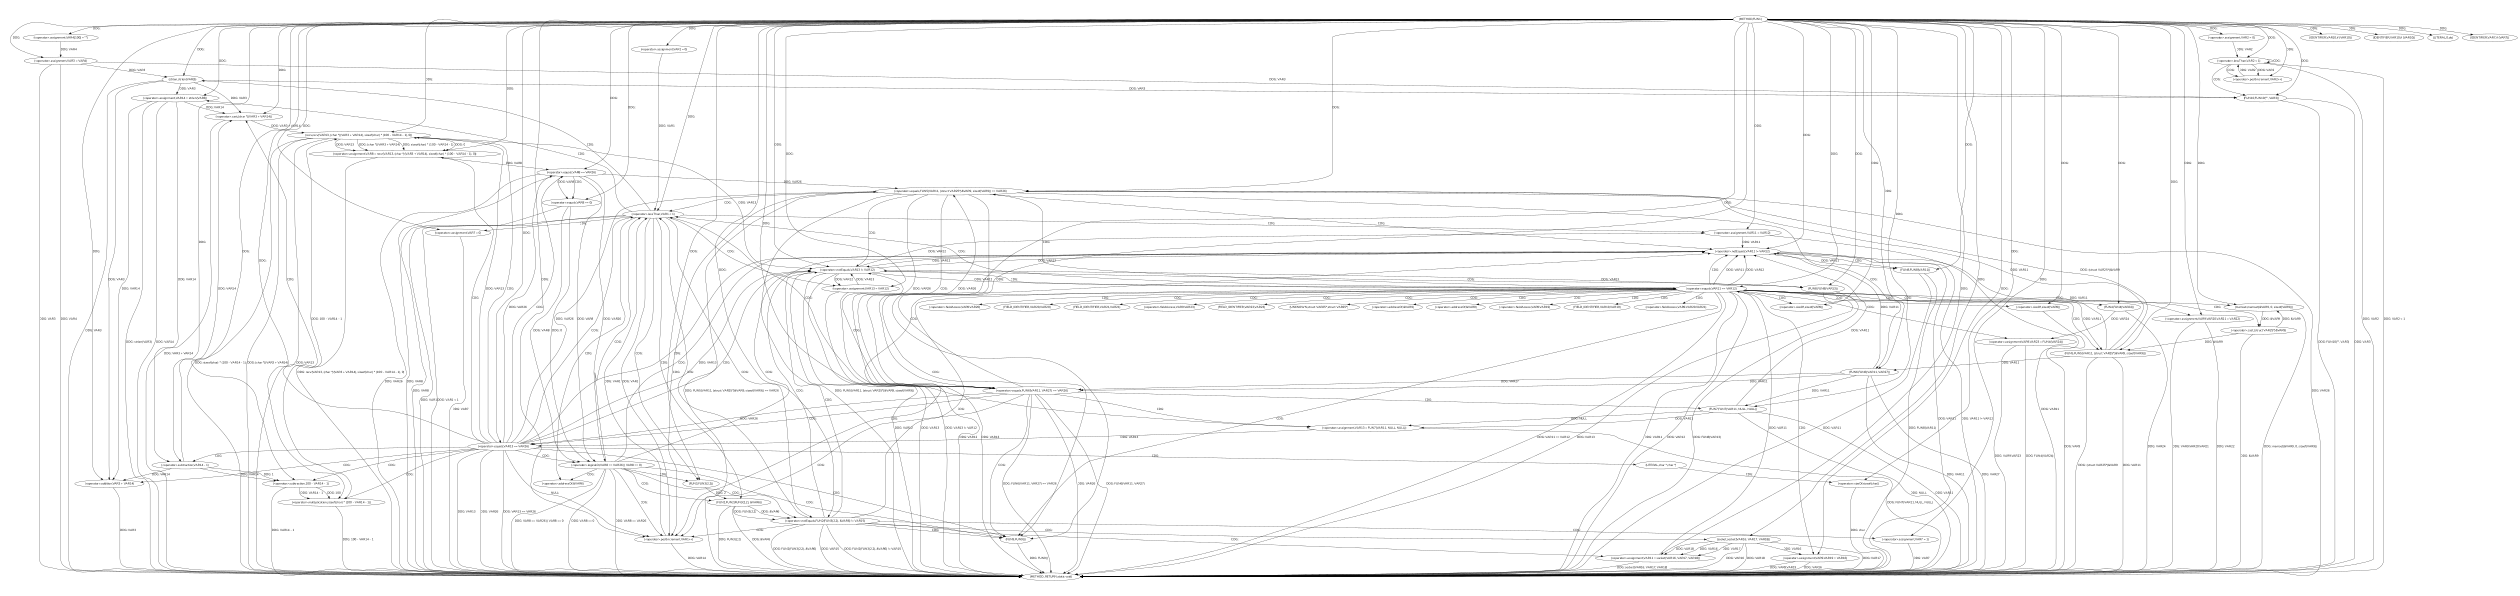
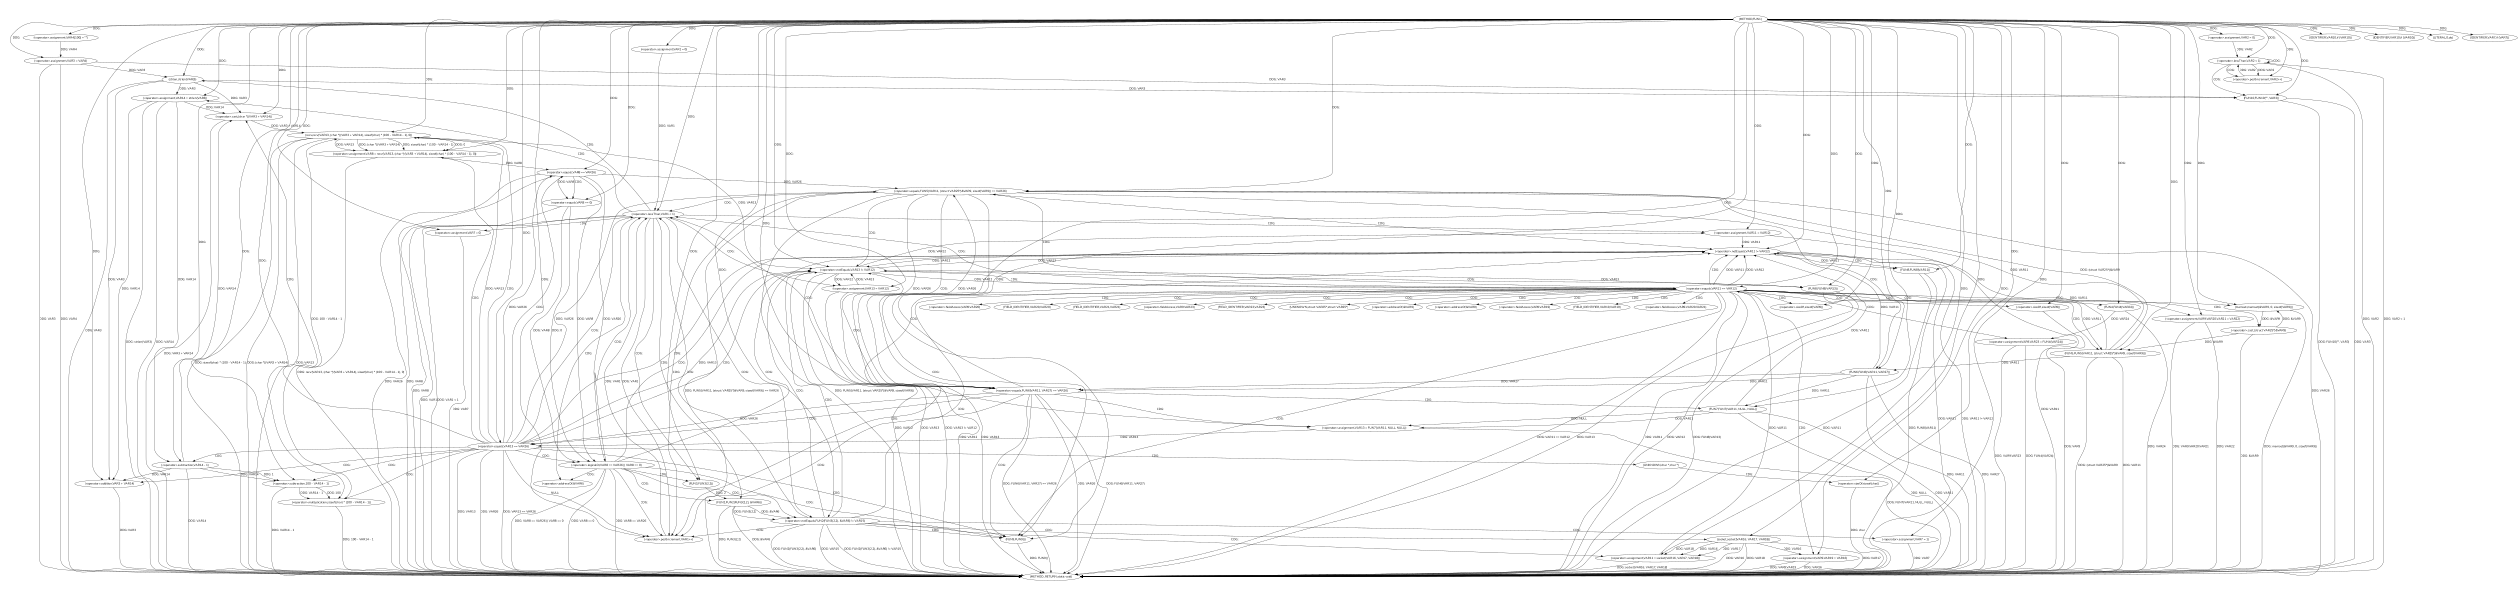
node "(LITERAL,char *,char *)": label "(LITERAL,char *,char *)" -> "(UNKNOWN,char *,char *)"
edge "(<operator>.postIncrement,VAR1++)" -> "(METHOD_RETURN,static void)": now "(<operator>.subtraction,VAR14 - 1)" -> "(METHOD_RETURN,static void)"
